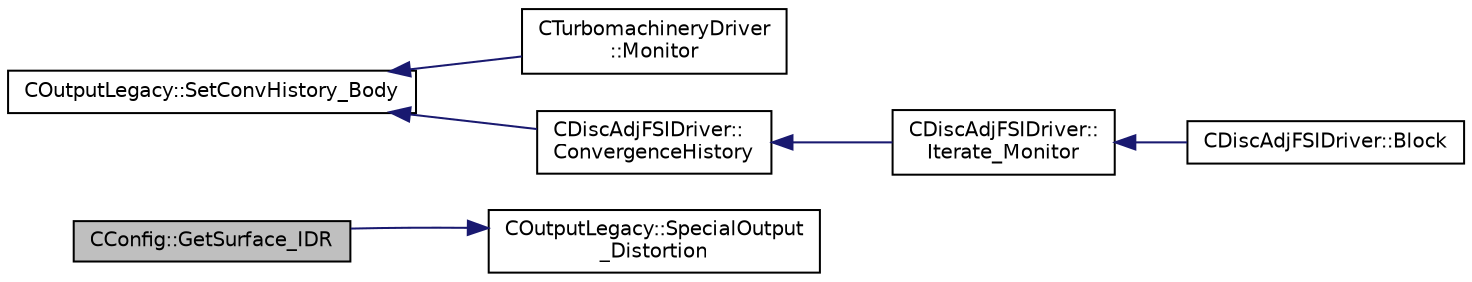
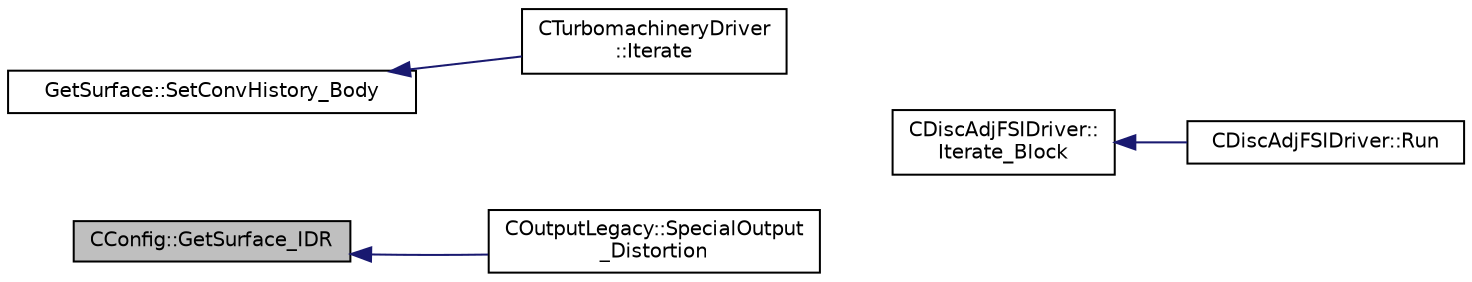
node "CTurbomachineryDriver ::Monitor": label "CTurbomachineryDriver ::Monitor" -> "CTurbomachineryDriver ::Iterate"
node "COutputLegacy::SetConvHistory_Body": label "COutputLegacy::SetConvHistory_Body" -> "GetSurface::SetConvHistory_Body"
node "CDiscAdjFSIDriver:: ConvergenceHistory": removed
node "CDiscAdjFSIDriver:: Iterate_Monitor": label "CDiscAdjFSIDriver:: Iterate_Monitor" -> "CDiscAdjFSIDriver:: Iterate_Block"
node "CDiscAdjFSIDriver::Block": label "CDiscAdjFSIDriver::Block" -> "CDiscAdjFSIDriver::Run"
edge "CConfig::GetSurface_IDR" -> "COutputLegacy::SpecialOutput _Distortion": reversed
